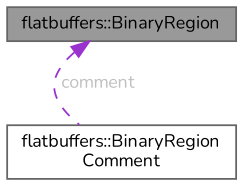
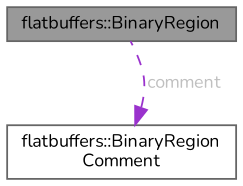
edge "flatbuffers::BinaryRegion Comment" -> "flatbuffers::BinaryRegion": reversed
